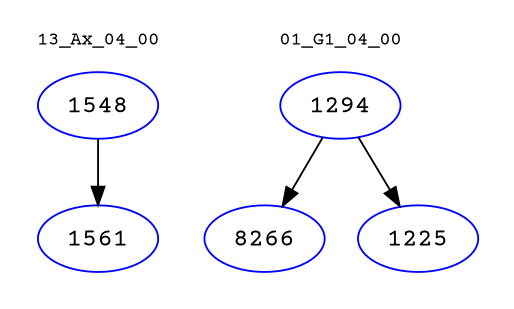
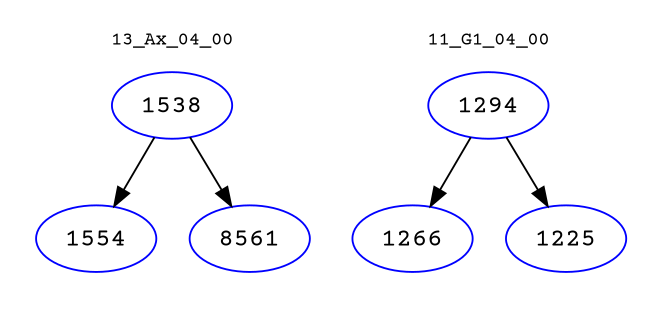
cluster "01_G1_04_00": label "01_G1_04_00" -> "11_G1_04_00"
node "1548": label "1548" -> "1538"
node "1554": added
node "1561": label "1561" -> "8561"
node "8266": label "8266" -> "1266"
